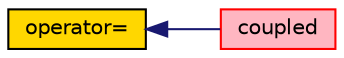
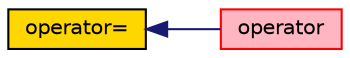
node "coupled": label "coupled" -> "operator"
